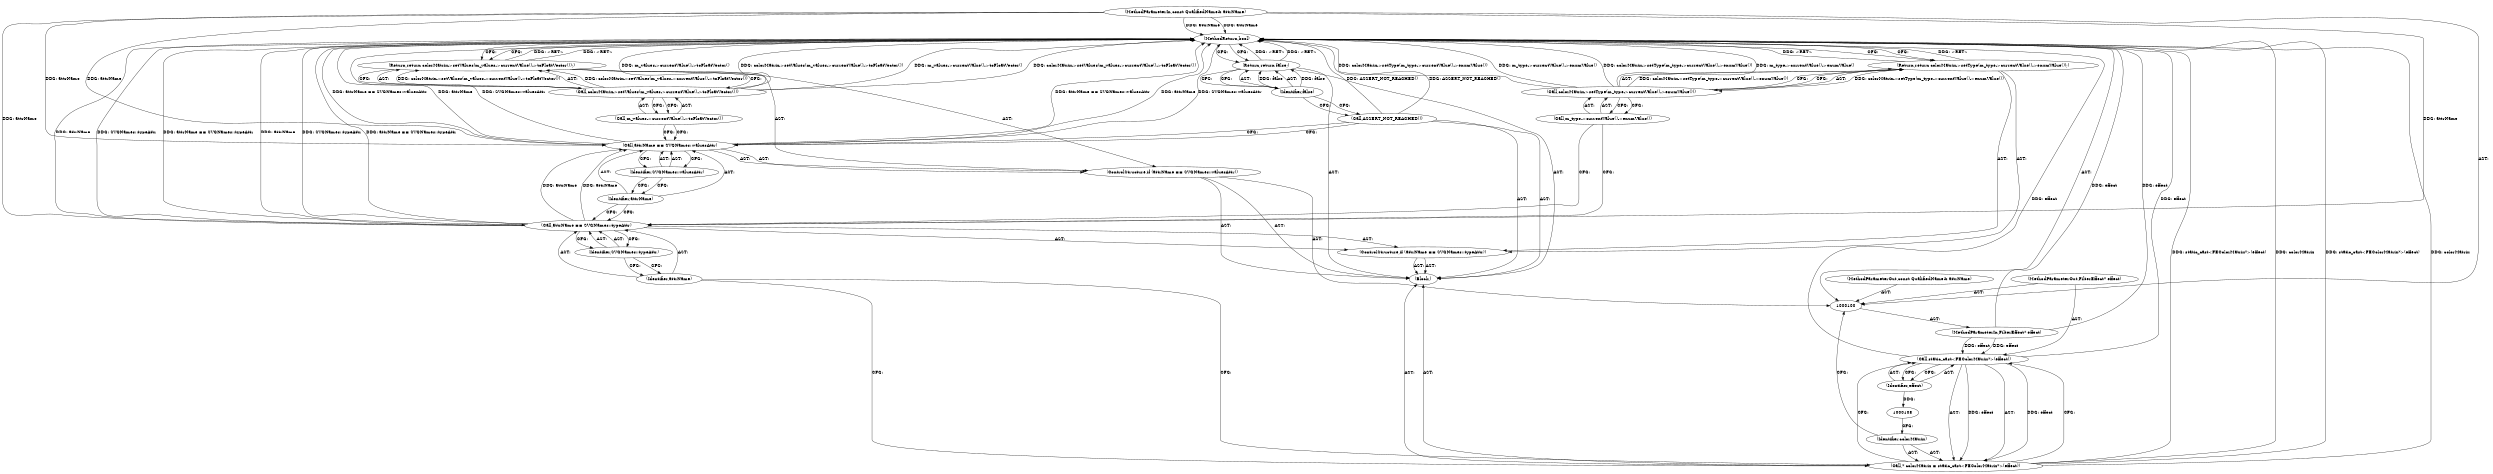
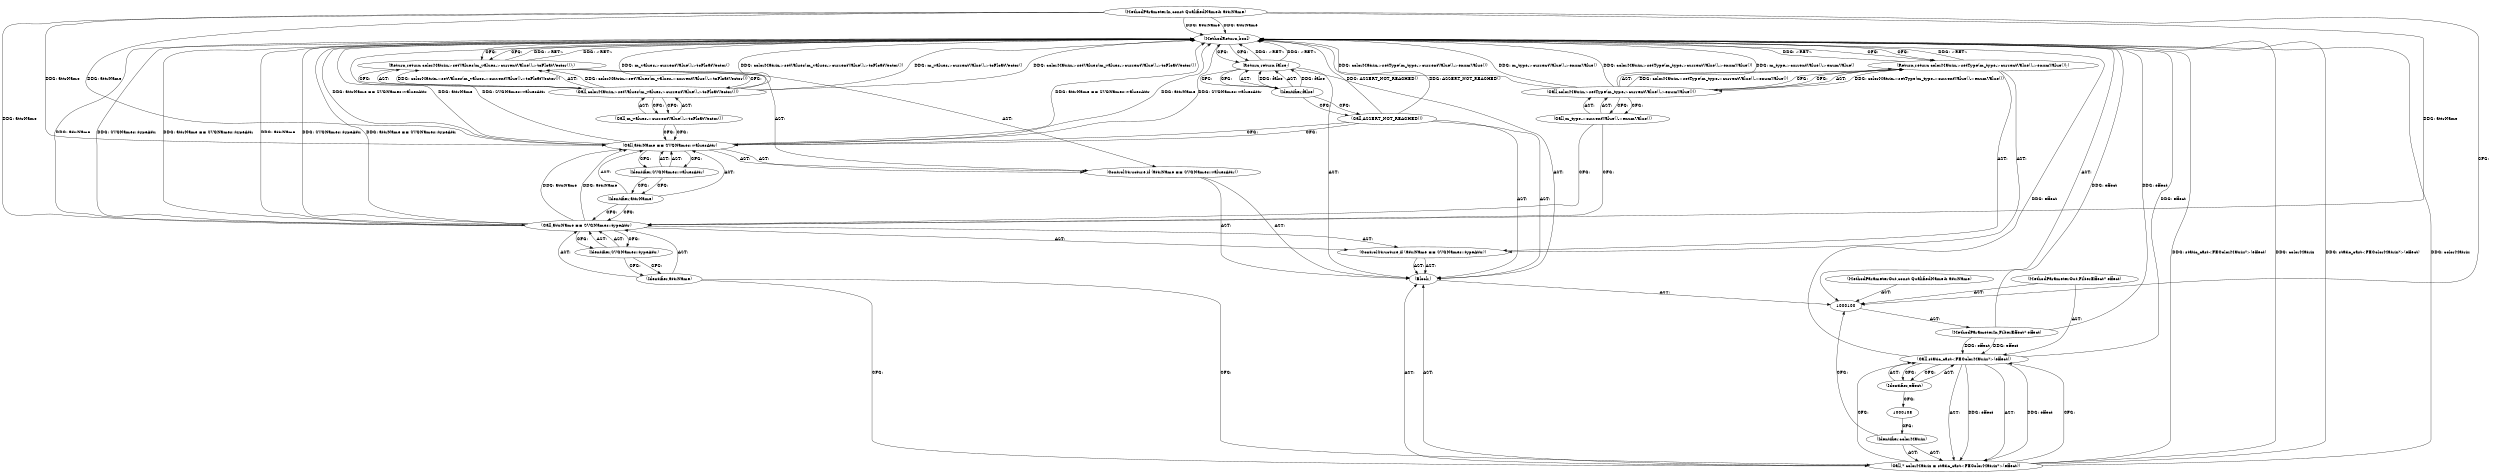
edge "(MethodParameterIn,const QualifiedName& attrName)" -> "1000100": label "AST: " -> "CFG: "
edge "(ControlStructure,if (attrName == SVGNames::valuesAttr))" -> "1000100": now "(Block,)" -> "1000100"
edge "(Identifier,effect)" -> "1000108": label "DDG: " -> "CFG: "
